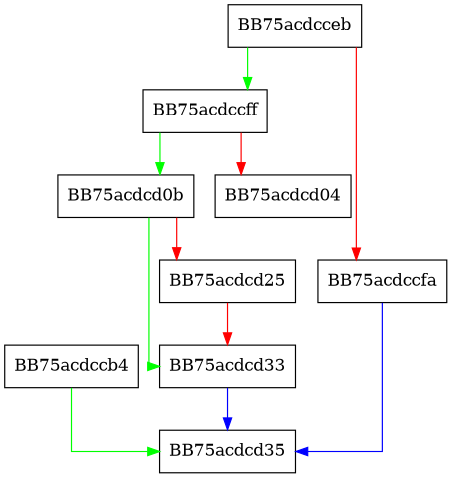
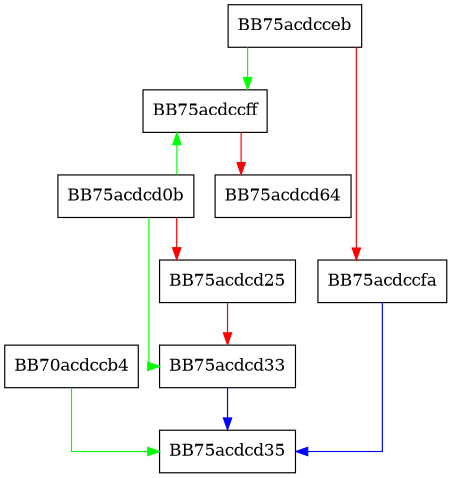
edge "BB75acdccff" -> "BB75acdcd0b": reversed
node "BB75acdcd04": label "BB75acdcd04" -> "BB75acdcd64"
node "BB75acdccb4": label "BB75acdccb4" -> "BB70acdccb4"
